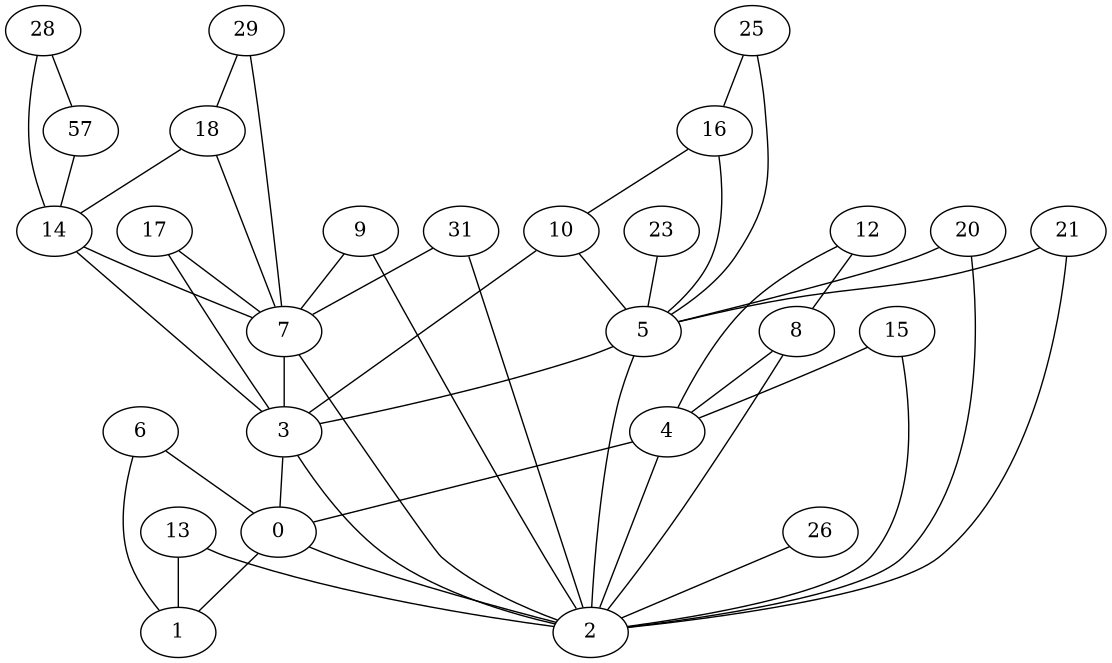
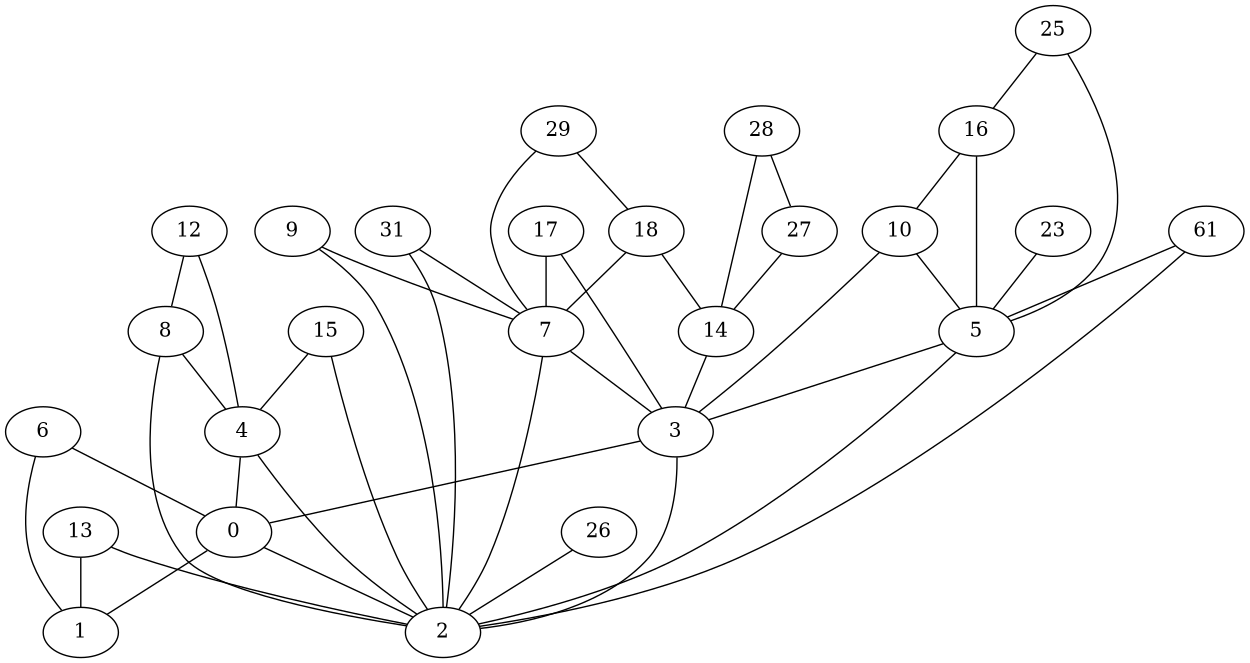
node "57": label "57" -> "27"
node "20": removed
node "21": label "21" -> "61"
edge "14" -- "7": removed
